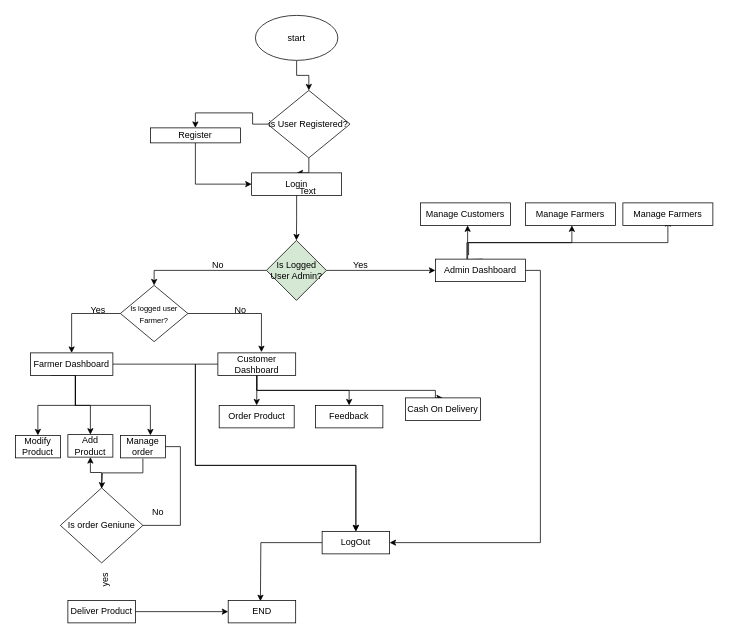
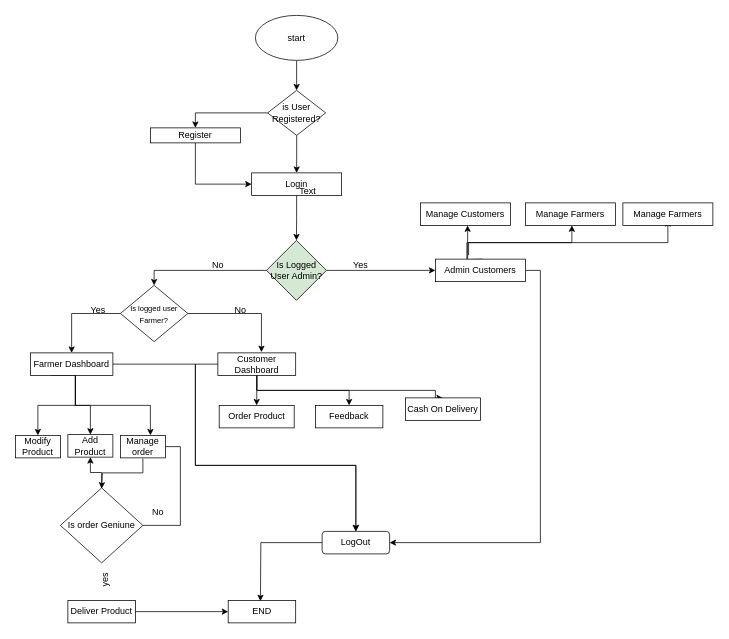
node "is User Registered?": size 83x68 -> 58x45
node "Admin Dashboard": label "Admin Dashboard" -> "Admin Customers"
node "LogOut": shape rectangle -> rounded rectangle
